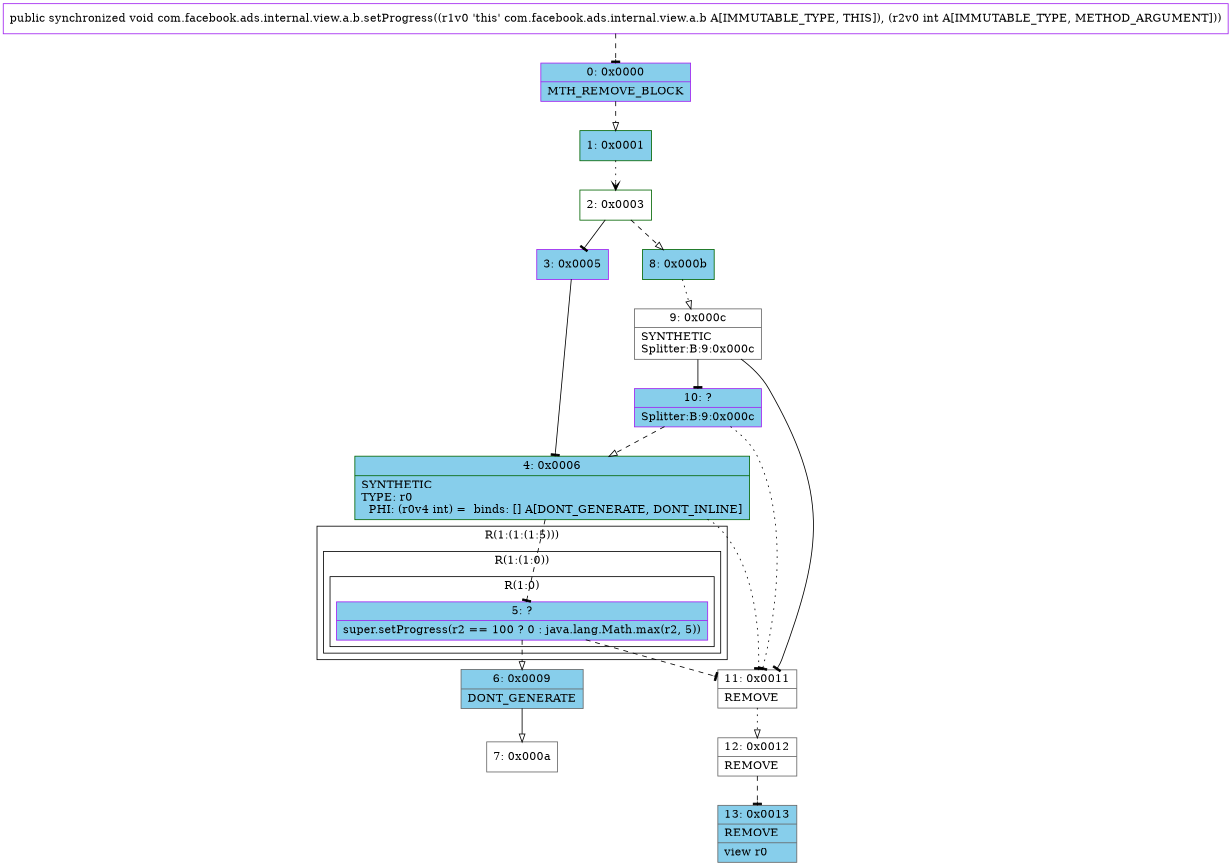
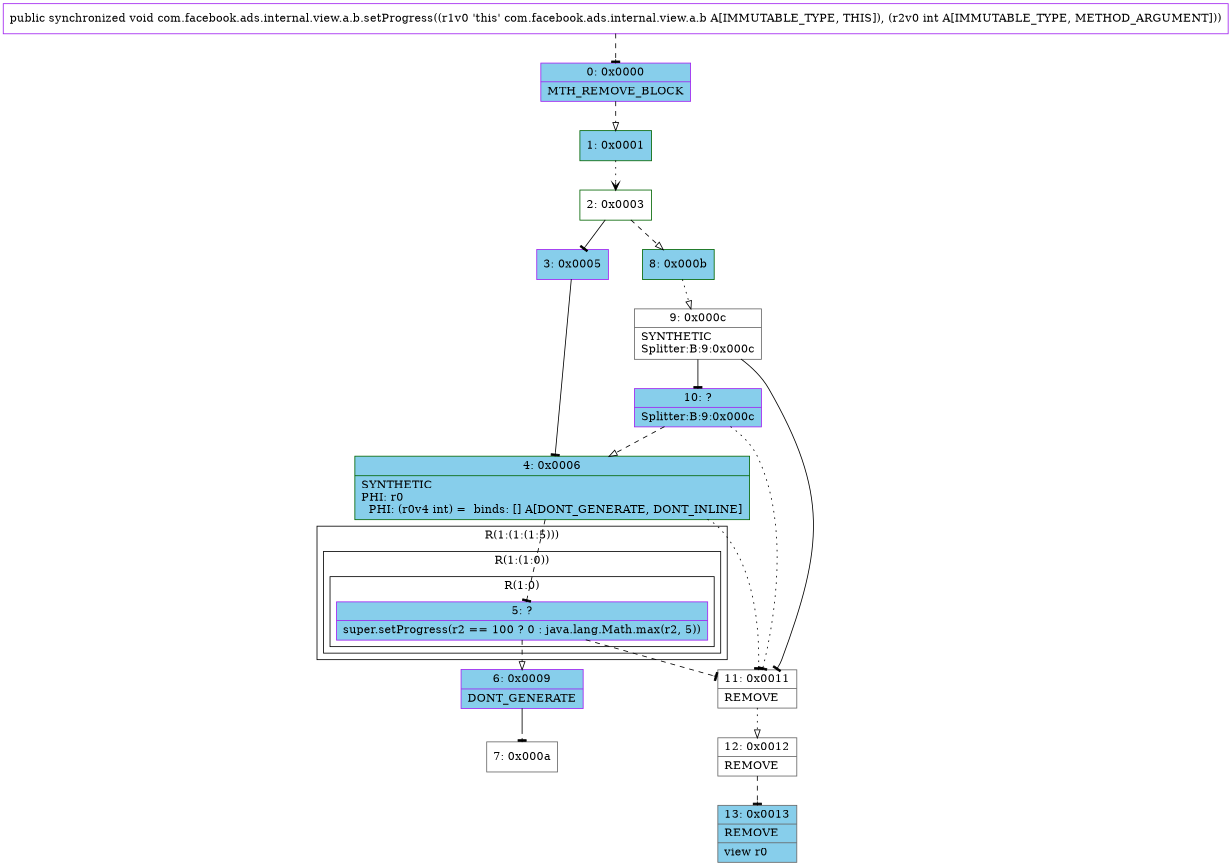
node "4: 0x0006": text "TYPE: r0" -> "PHI: r0"
node "6: 0x0009": color gray40 -> purple
edge "6: 0x0009" -> "7: 0x000a": arrowhead onormal -> tee
